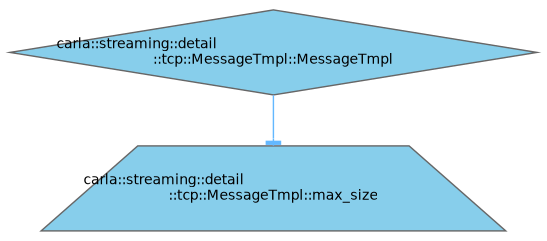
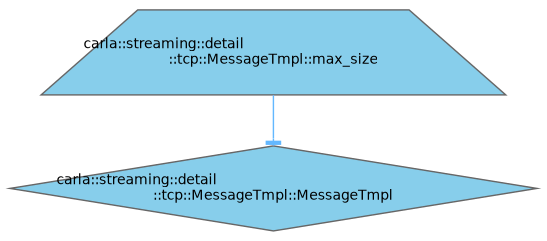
edge "carla::streaming::detail ::tcp::MessageTmpl::MessageTmpl" -> "carla::streaming::detail ::tcp::MessageTmpl::max_size": reversed
